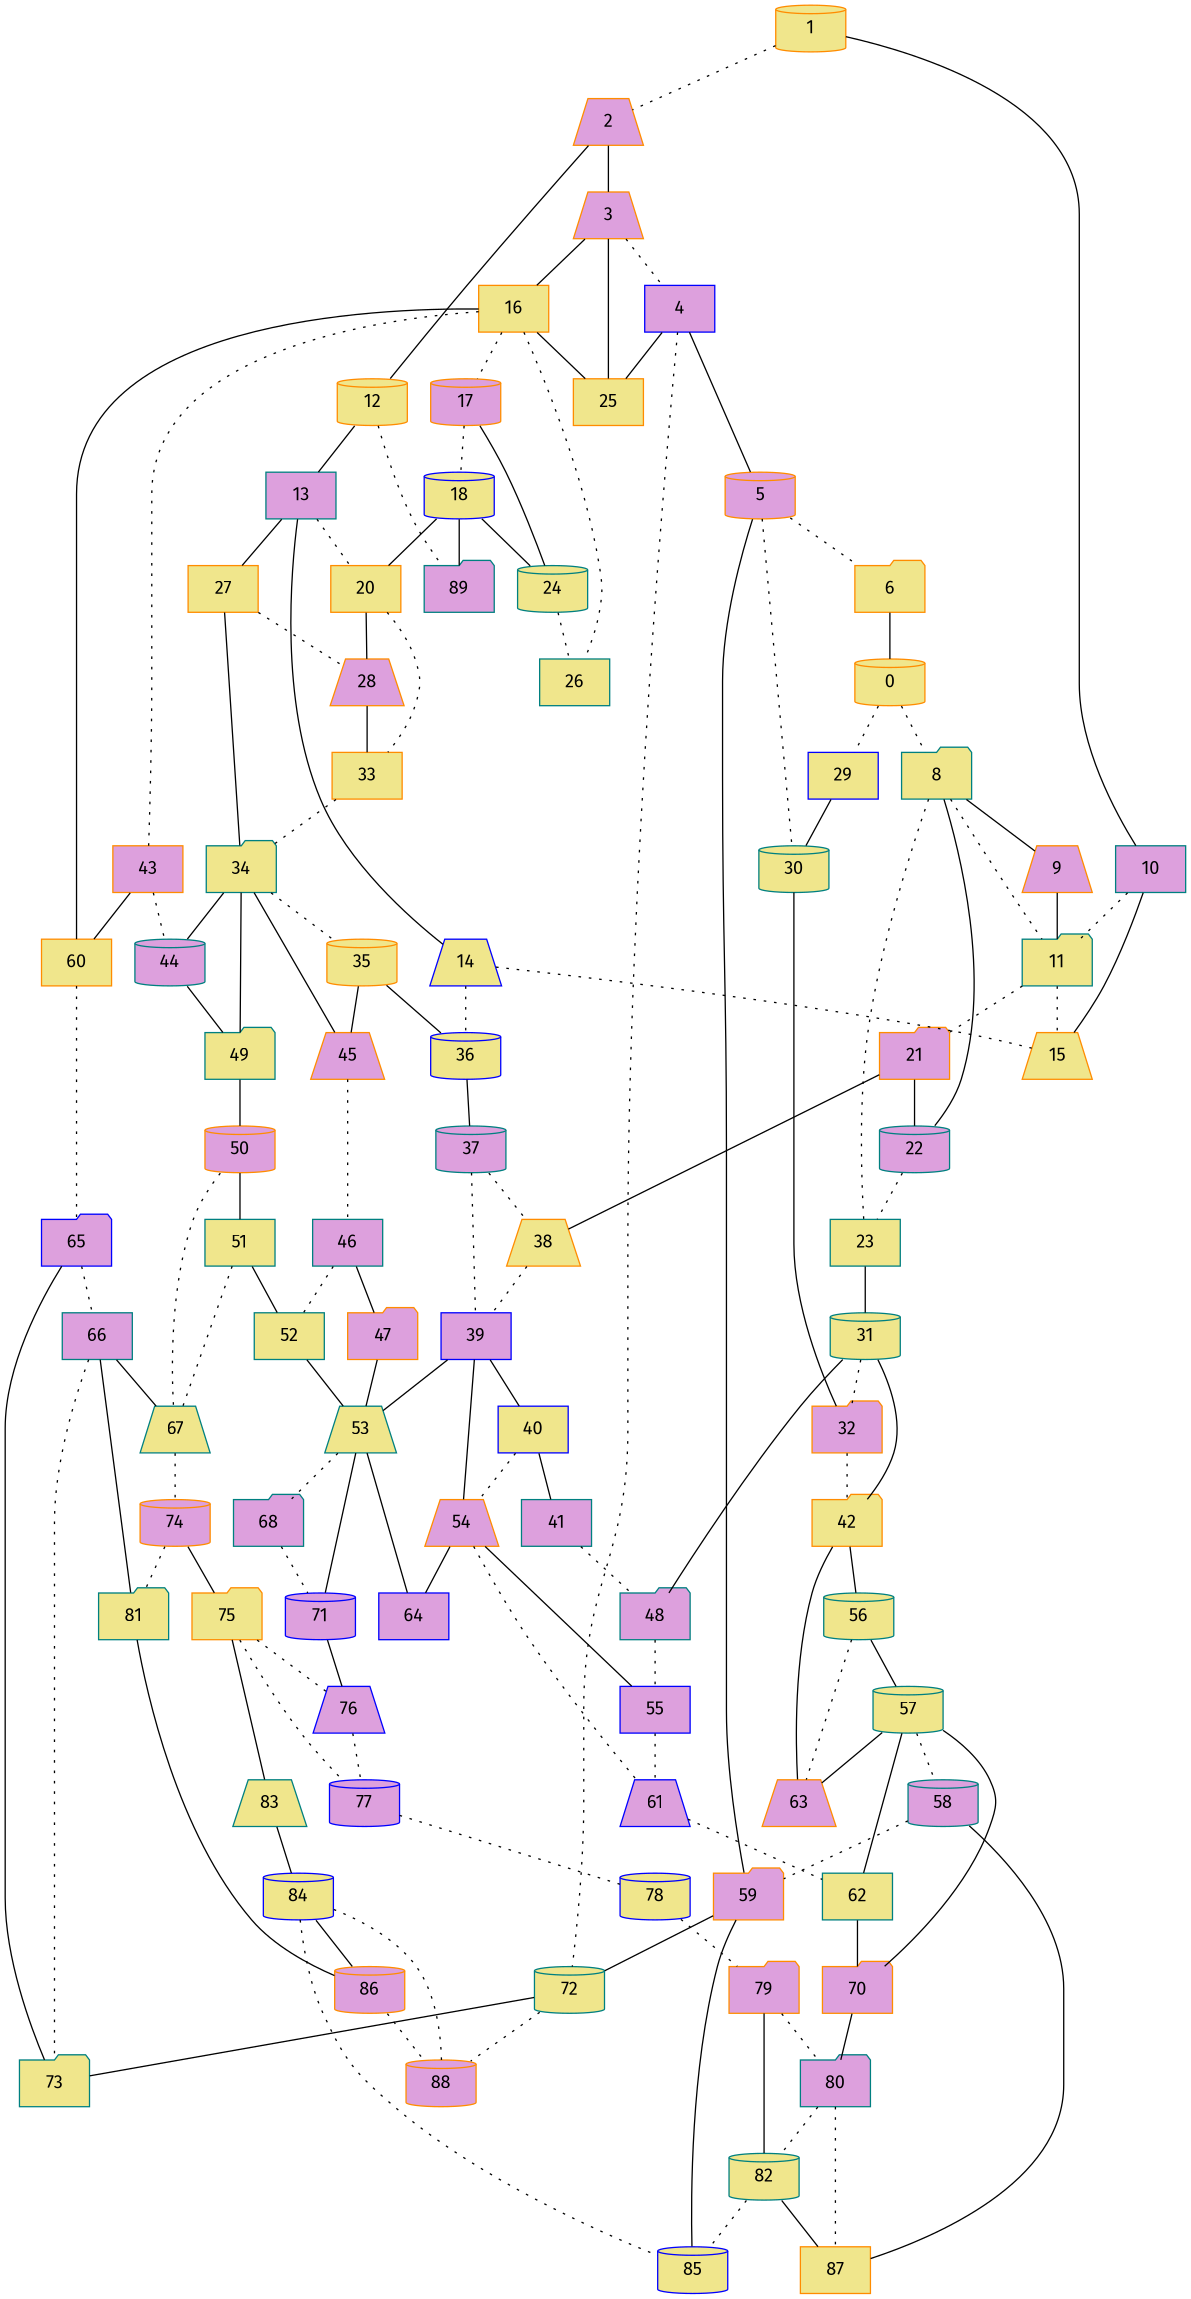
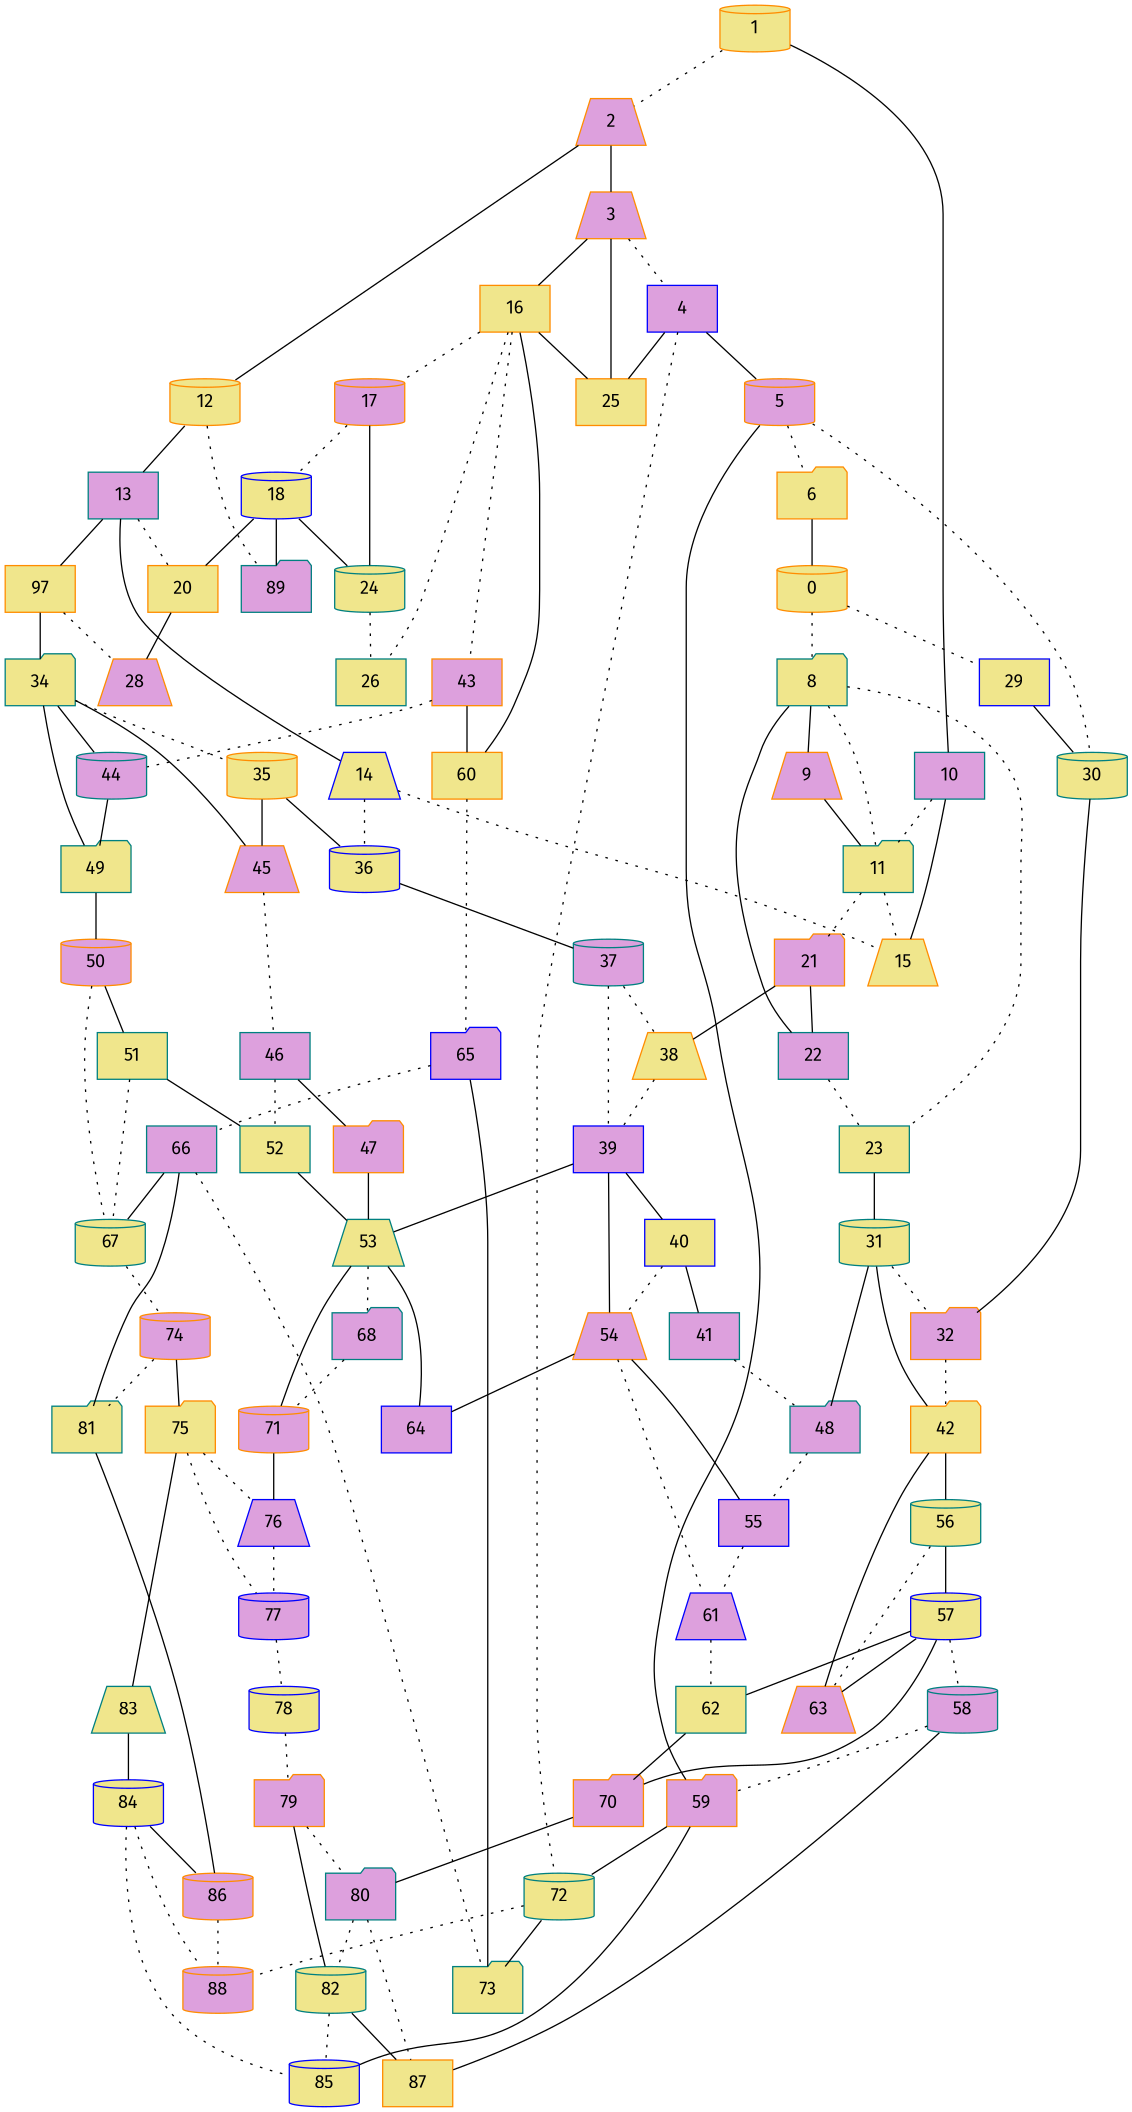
node "27": label "27" -> "97"
node "33": removed
node "22": shape cylinder -> box
node "67": shape trapezium -> cylinder
node "71": color blue -> darkorange
node "57": color teal -> blue
